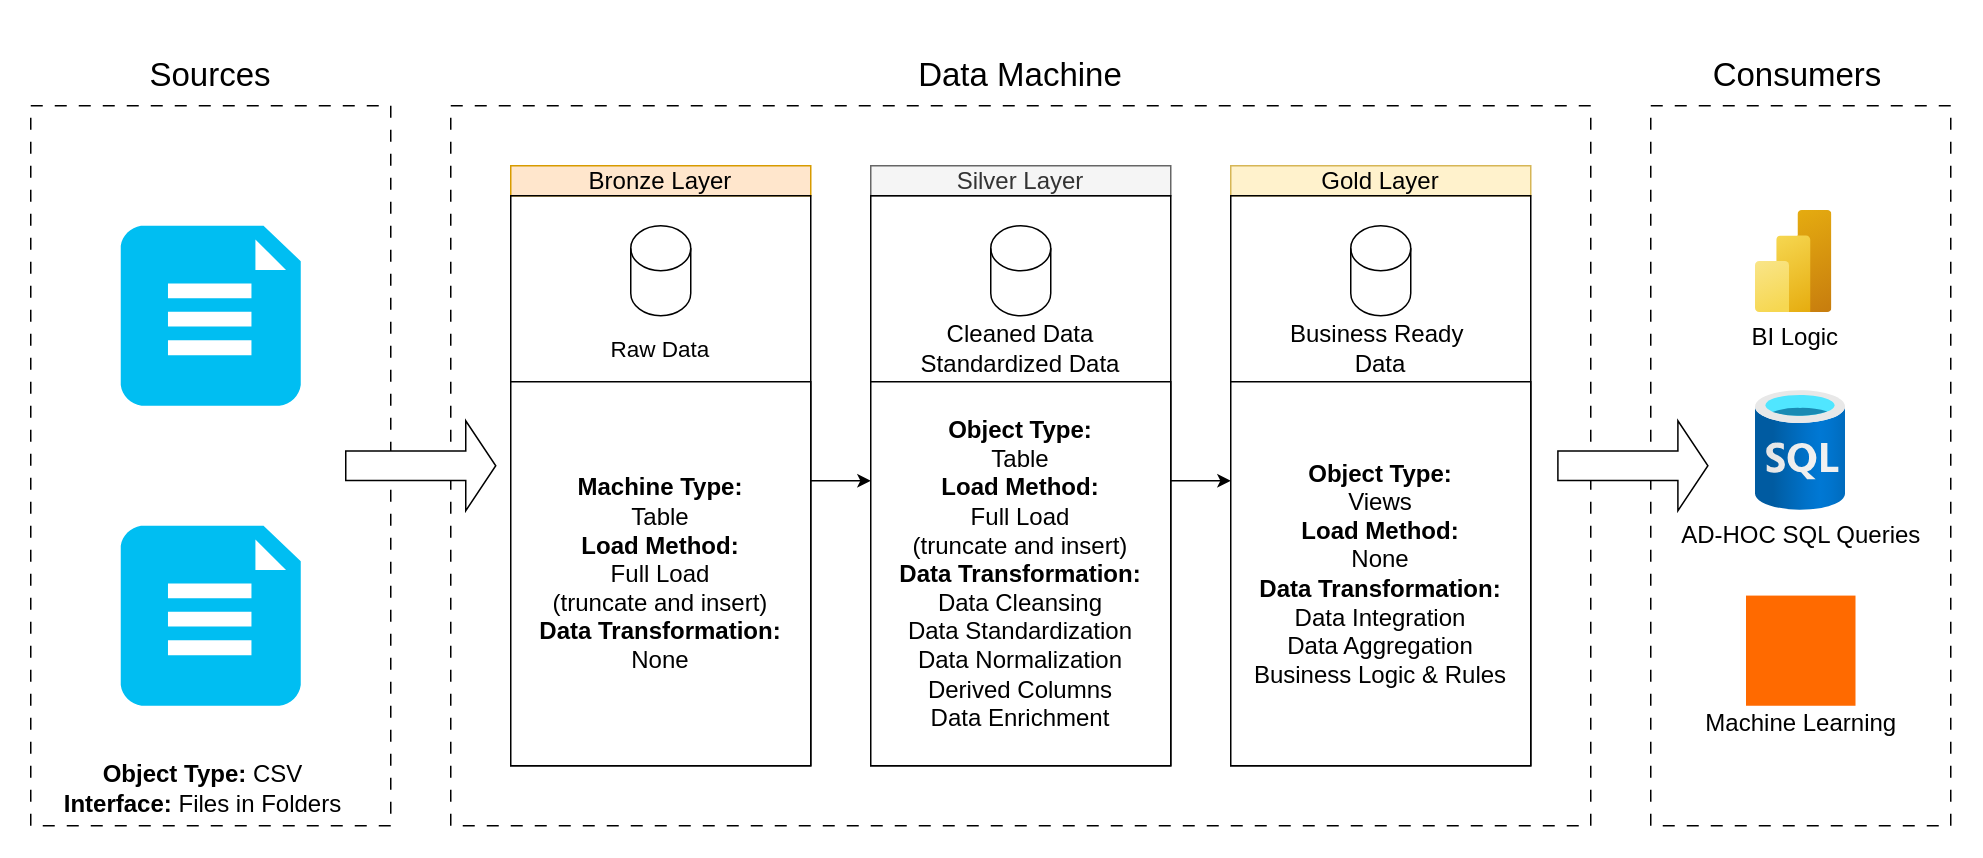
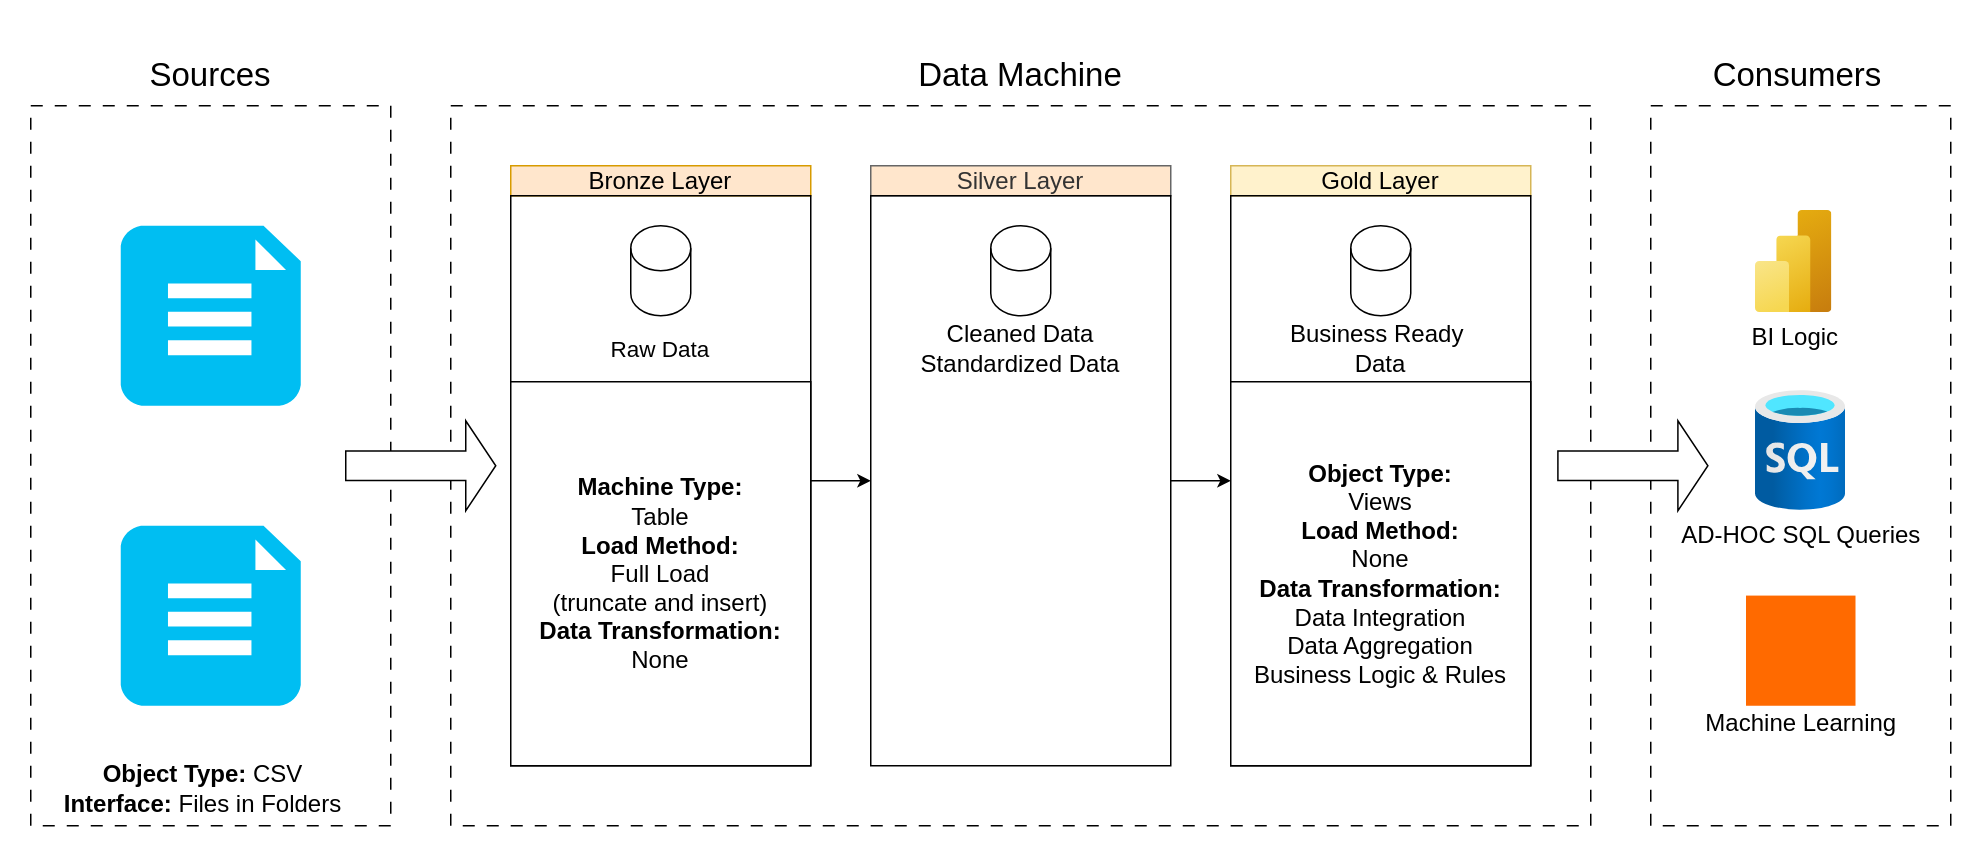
node "Silver Layer": fillcolor #f5f5f5 -> #ffe6cc
node "Object Type:TableLoad Method:Full Load(truncate and insert)Data Transformation:Data CleansingData StandardizationData NormalizationDerived ColumnsData Enrichment": removed
